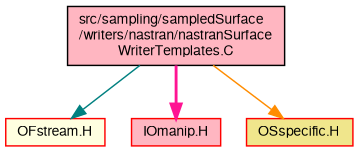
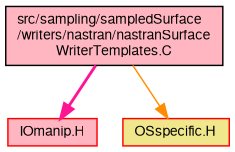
node "OFstream.H": removed
